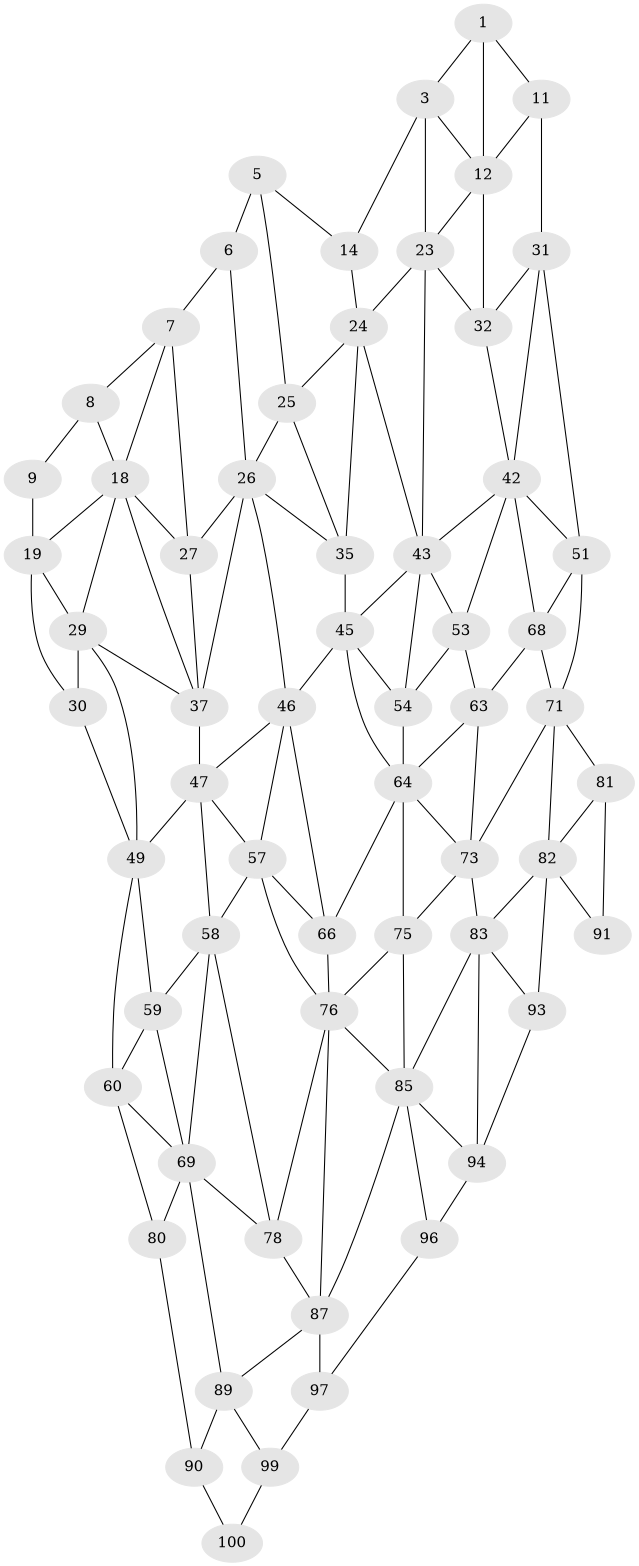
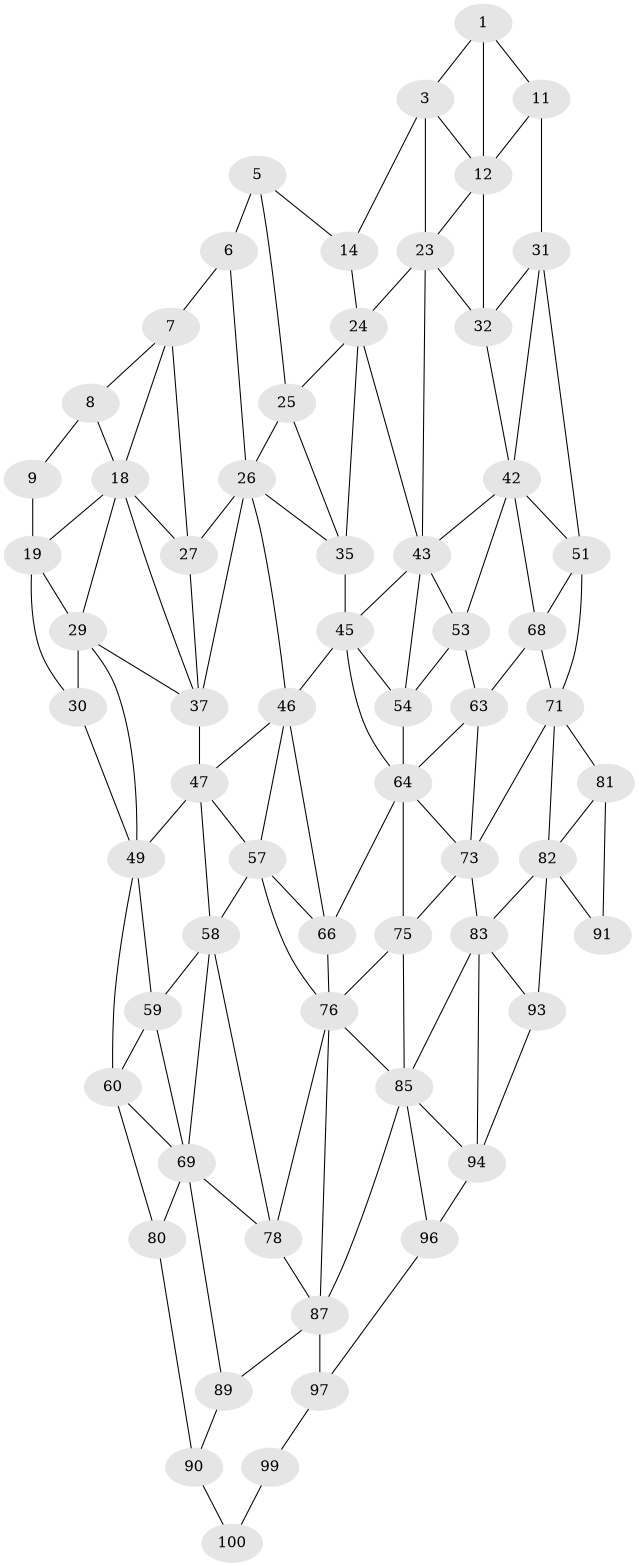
edge "89" -- "99": removed
